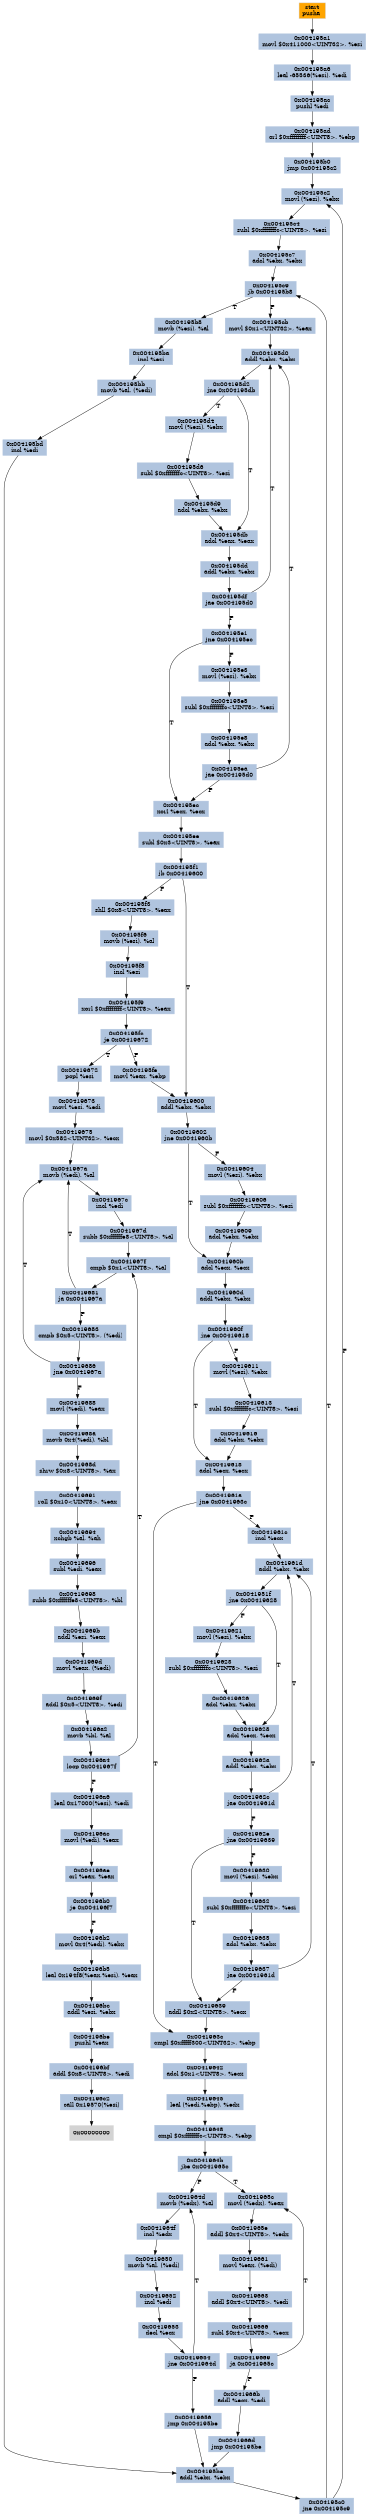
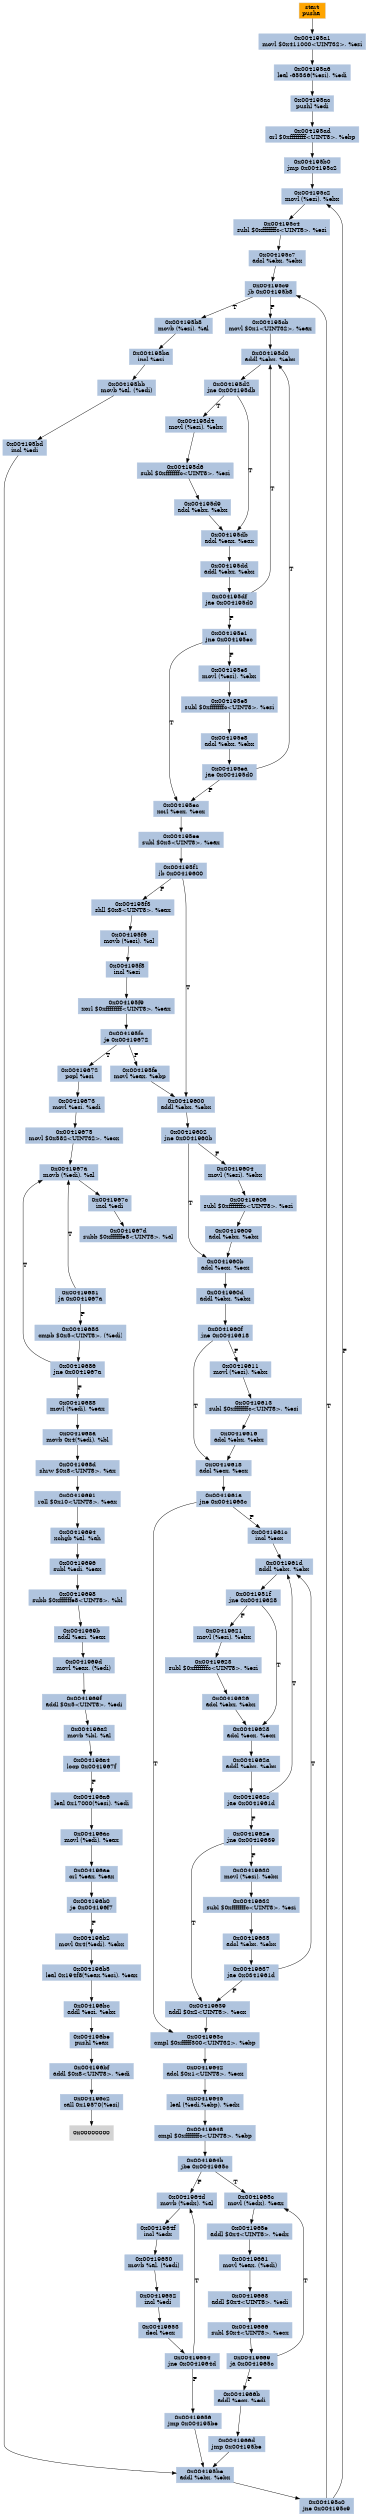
node "0x0041967f cmpb $0x1<UINT8>, %al": removed
node "0x00419637 jae 0x0041961d": label "0x00419637 jae 0x0041961d" -> "0x00419637 jae 0x0341961d"
